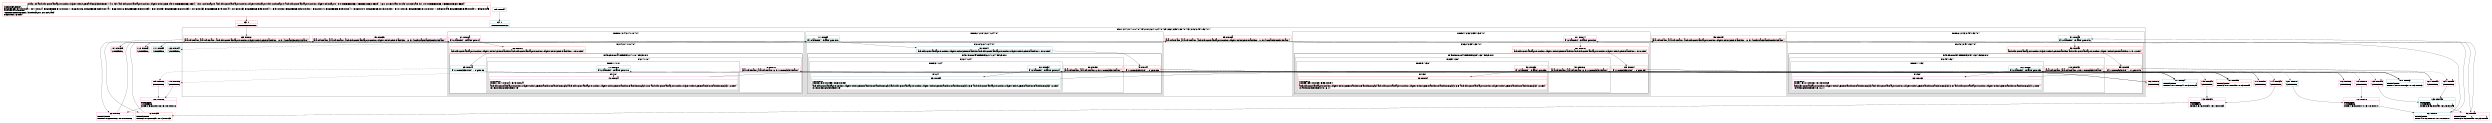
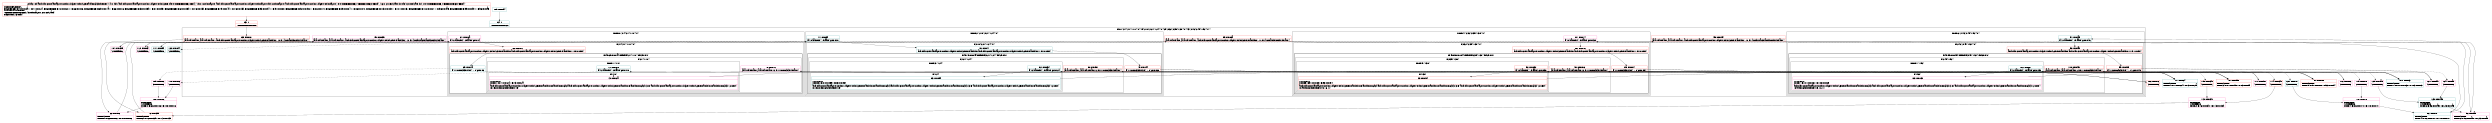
node "91: 0x008e": added
